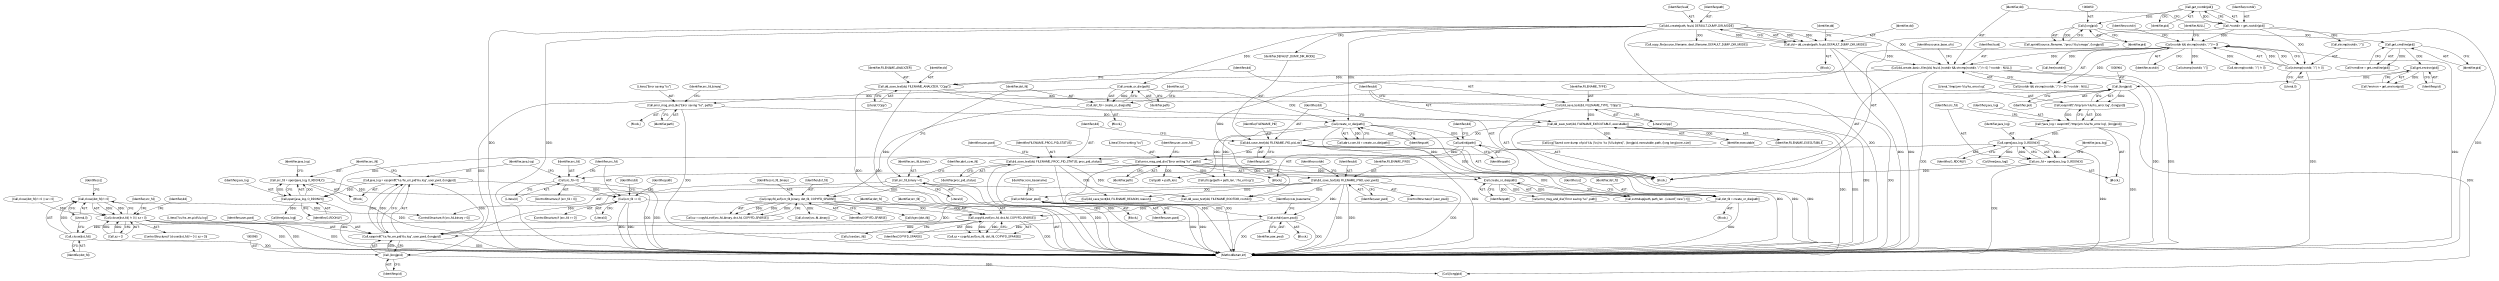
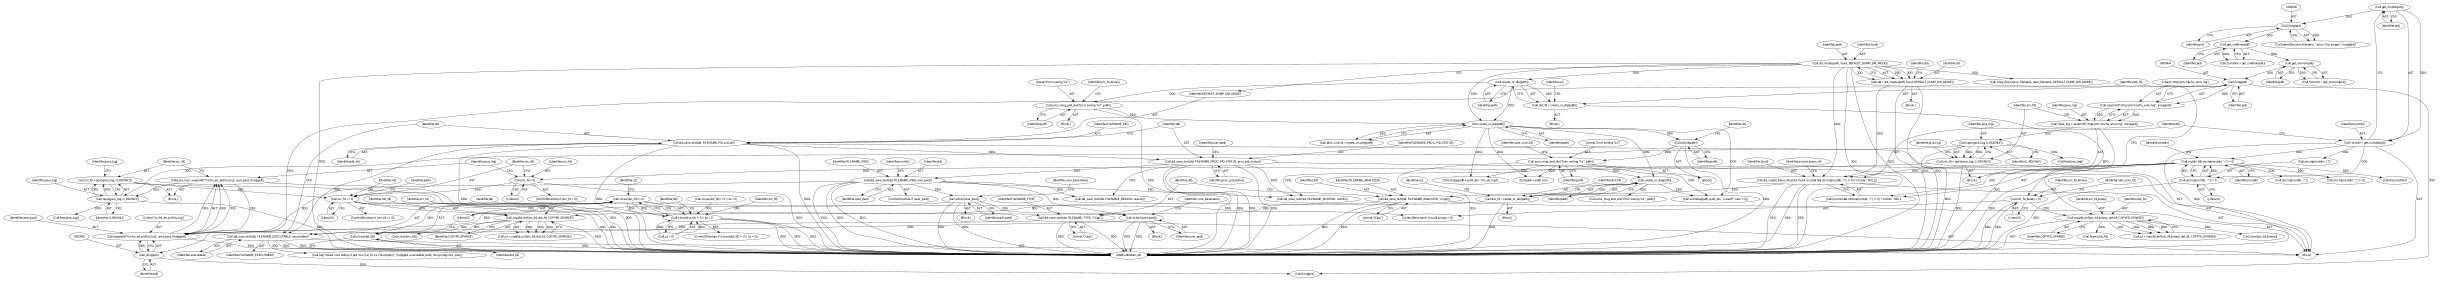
node "(Identifier,NULL)": removed
edge "(Call,dd_save_text(dd, FILENAME_EXECUTABLE, executable))" -> "(Call,dd_save_text(dd, FILENAME_PID, pid_str))": reversed
edge "(Call,copyfd_eof(src_fd_binary, dst_fd, COPYFD_SPARSE))" -> "(Call,copyfd_eof(src_fd, dst_fd, COPYFD_SPARSE))": removed, label "DDG:"
